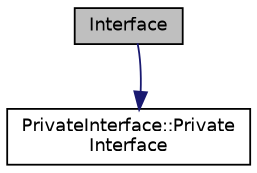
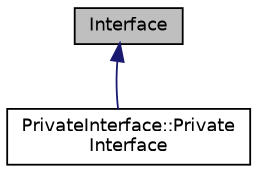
edge "Interface" -> "PrivateInterface::Private Interface": reversed
